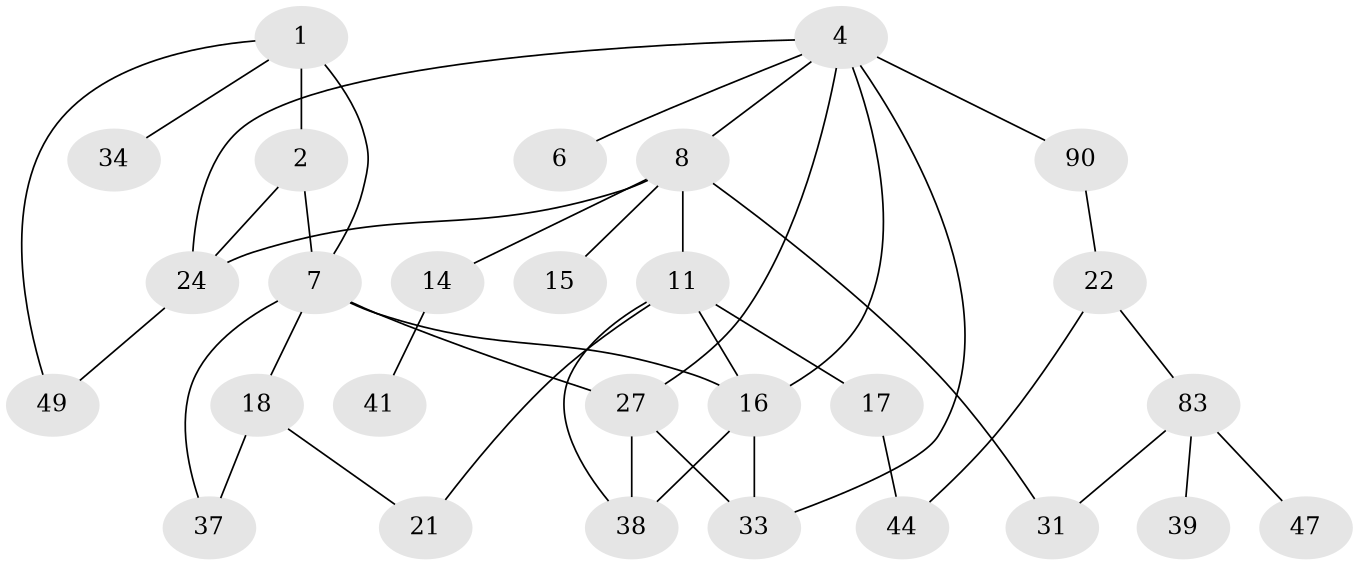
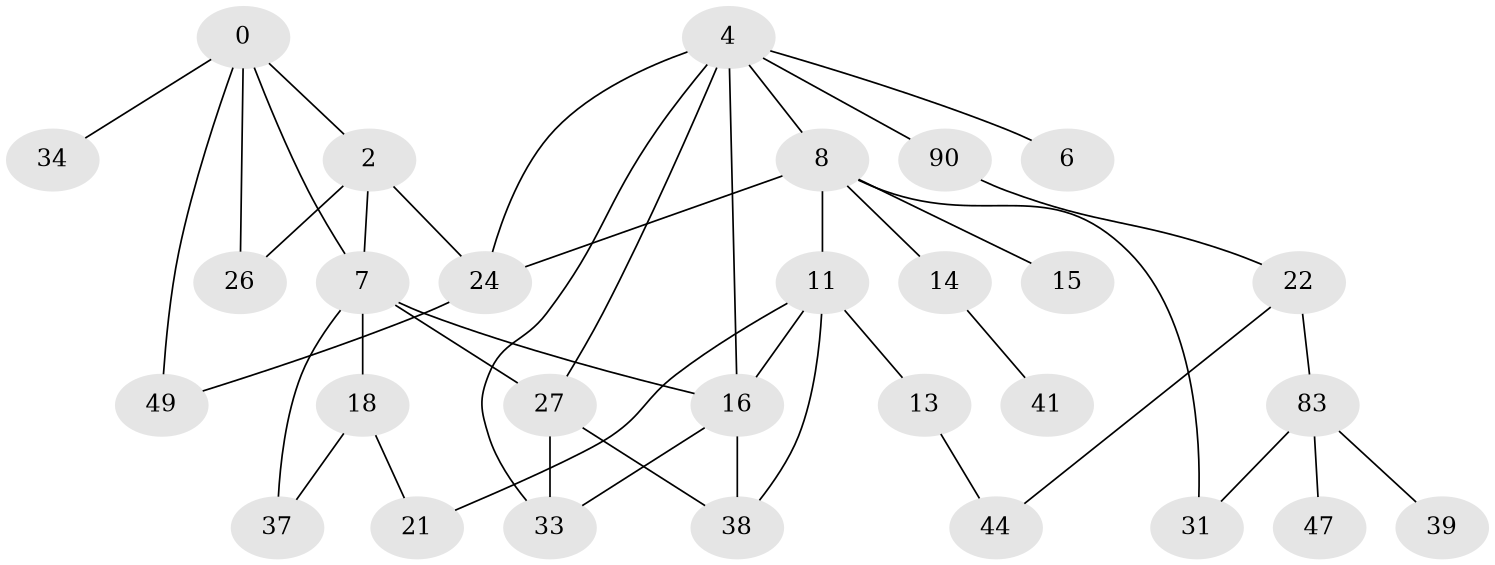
node "1": label "1" -> "0"
node "26": added
node "17": label "17" -> "13"
